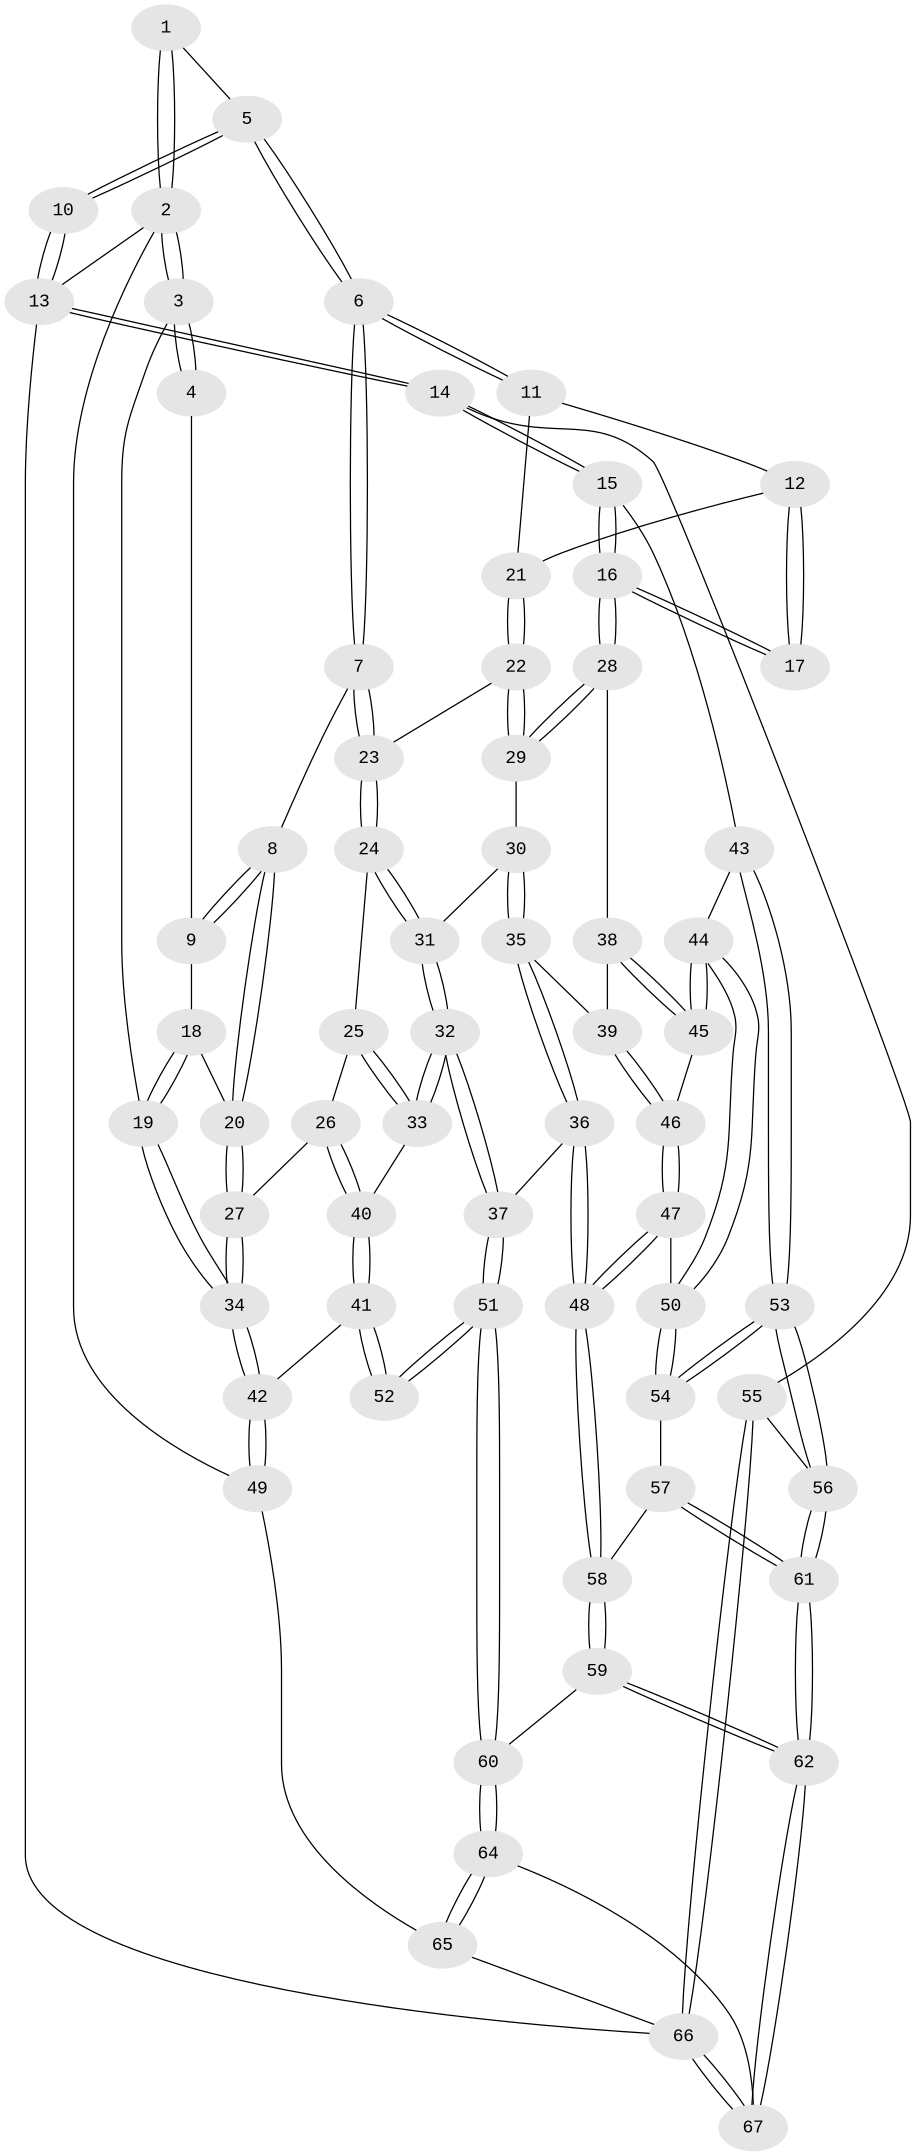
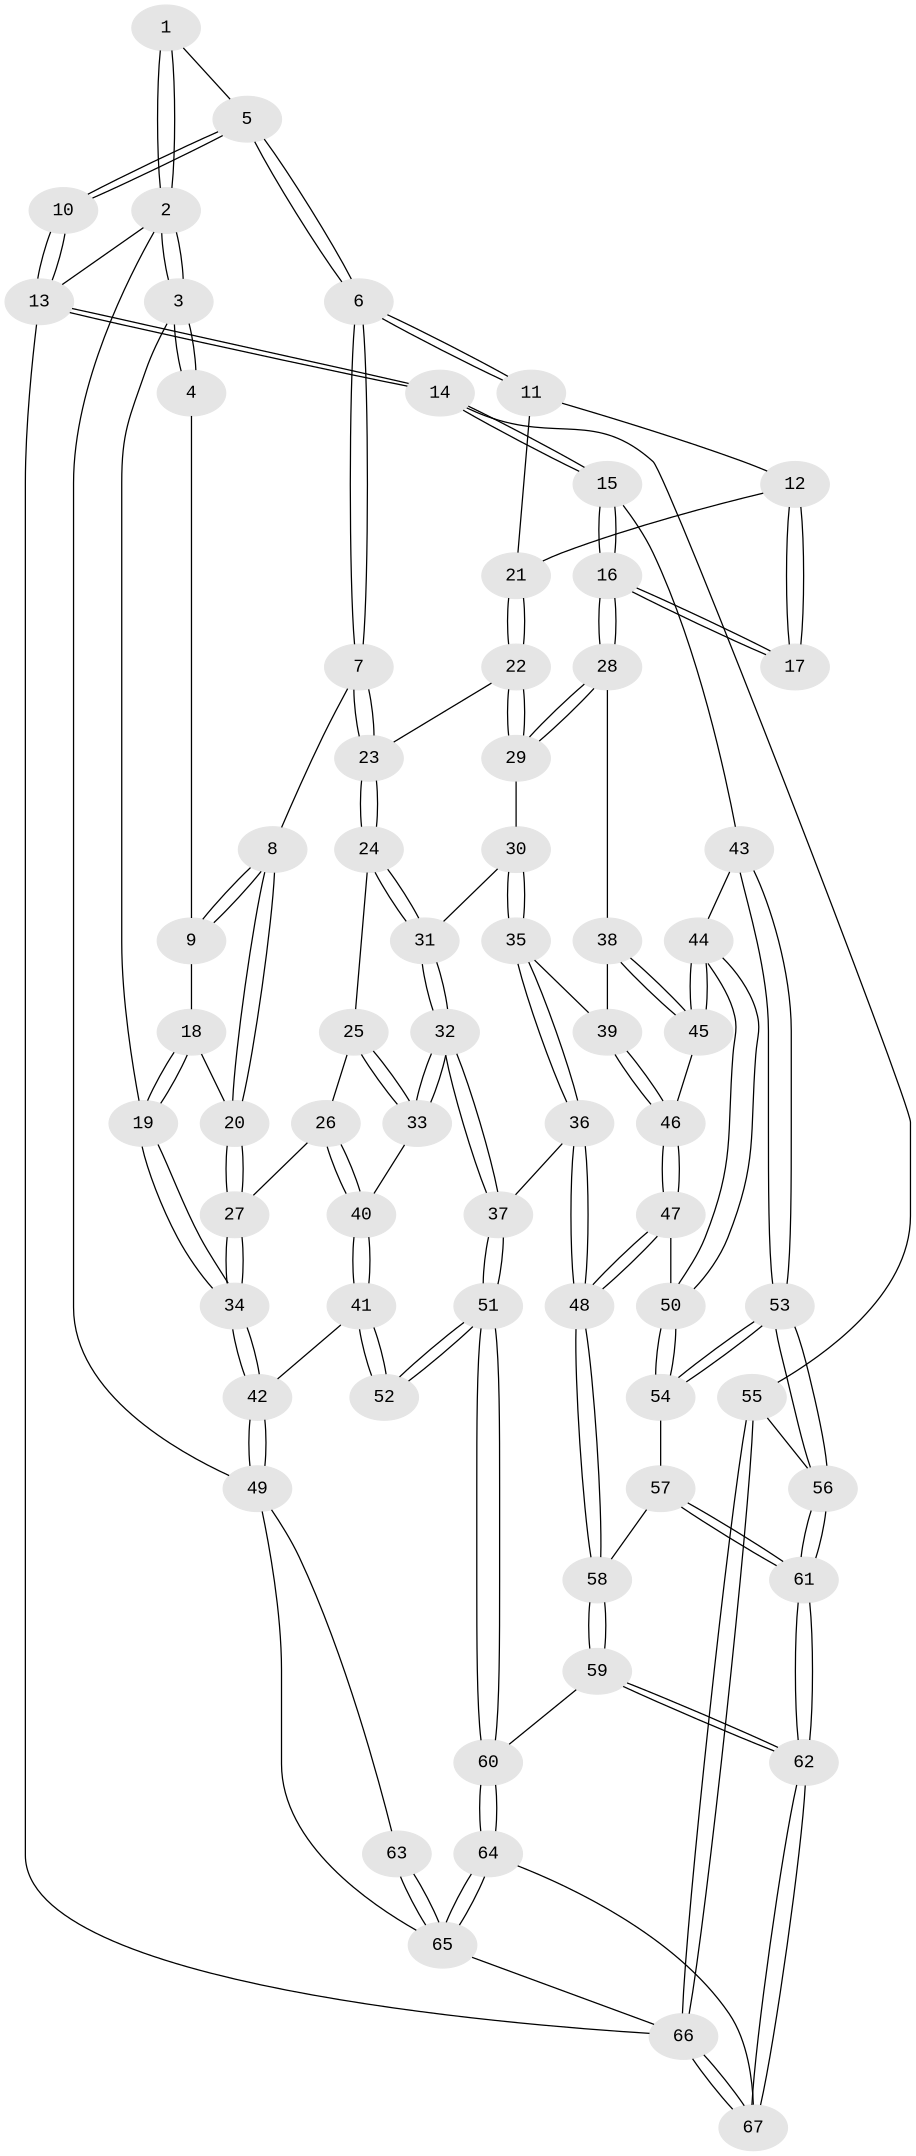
node "63": added
